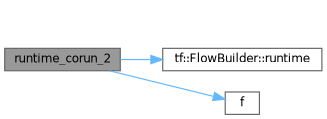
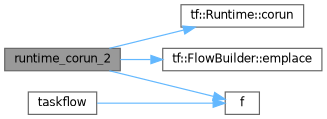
node "tf::Runtime::corun": added
node "tf::FlowBuilder::runtime": label "tf::FlowBuilder::runtime" -> "tf::FlowBuilder::emplace"
node "taskflow": added
